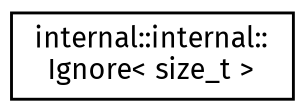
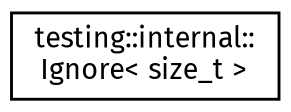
node "internal::internal:: Ignore< size_t >": label "internal::internal:: Ignore< size_t >" -> "testing::internal:: Ignore< size_t >"
